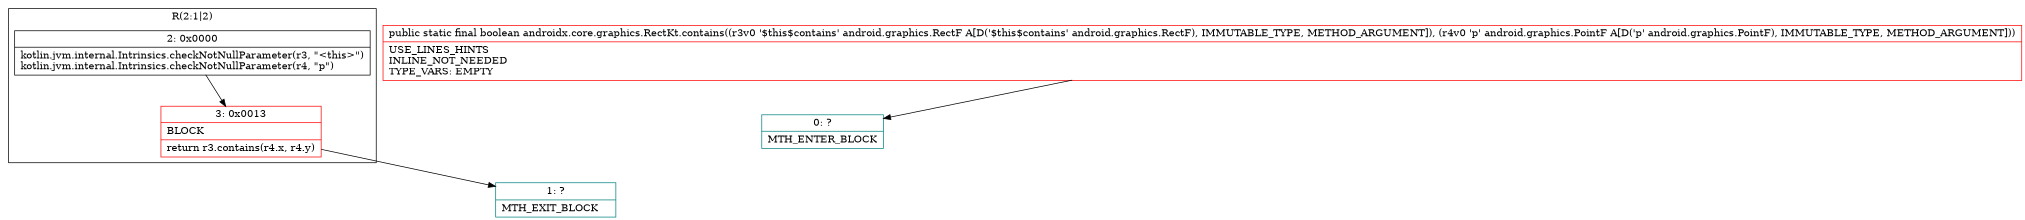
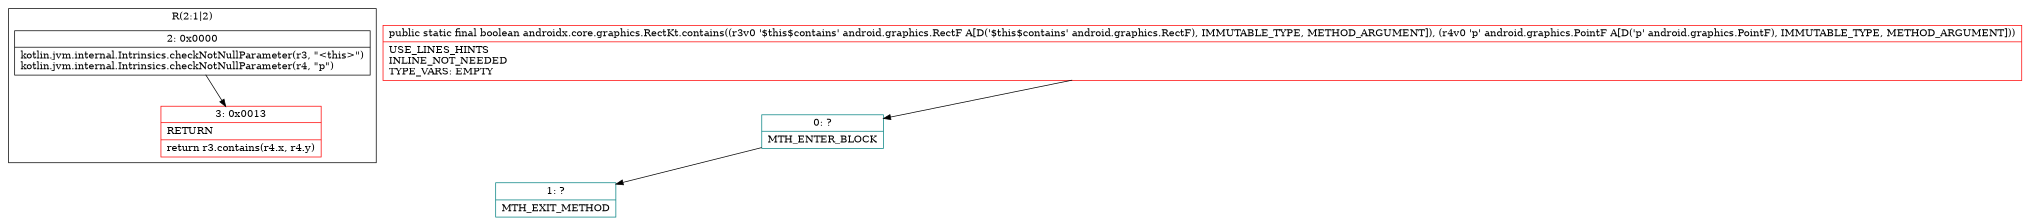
node "3: 0x0013": text "BLOCK" -> "RETURN"
edge "3: 0x0013" -> "1: ?": now "0: ?" -> "1: ?"
node "1: ?": text "MTH_EXIT_BLOCK" -> "MTH_EXIT_METHOD"
